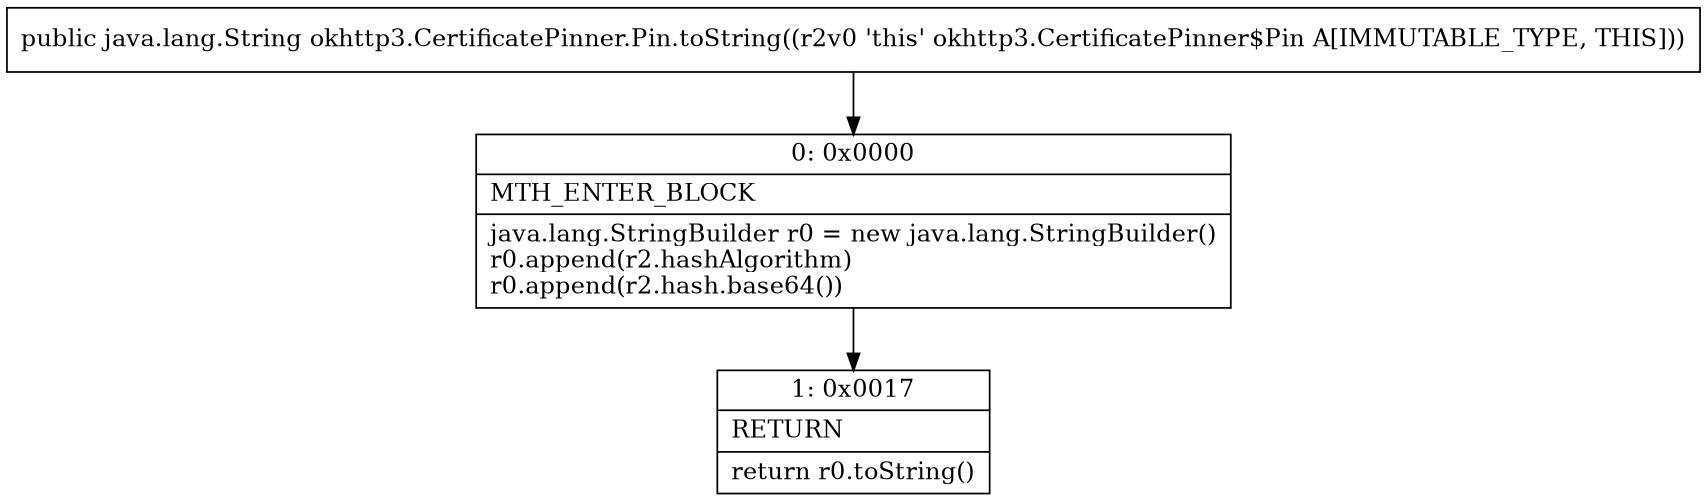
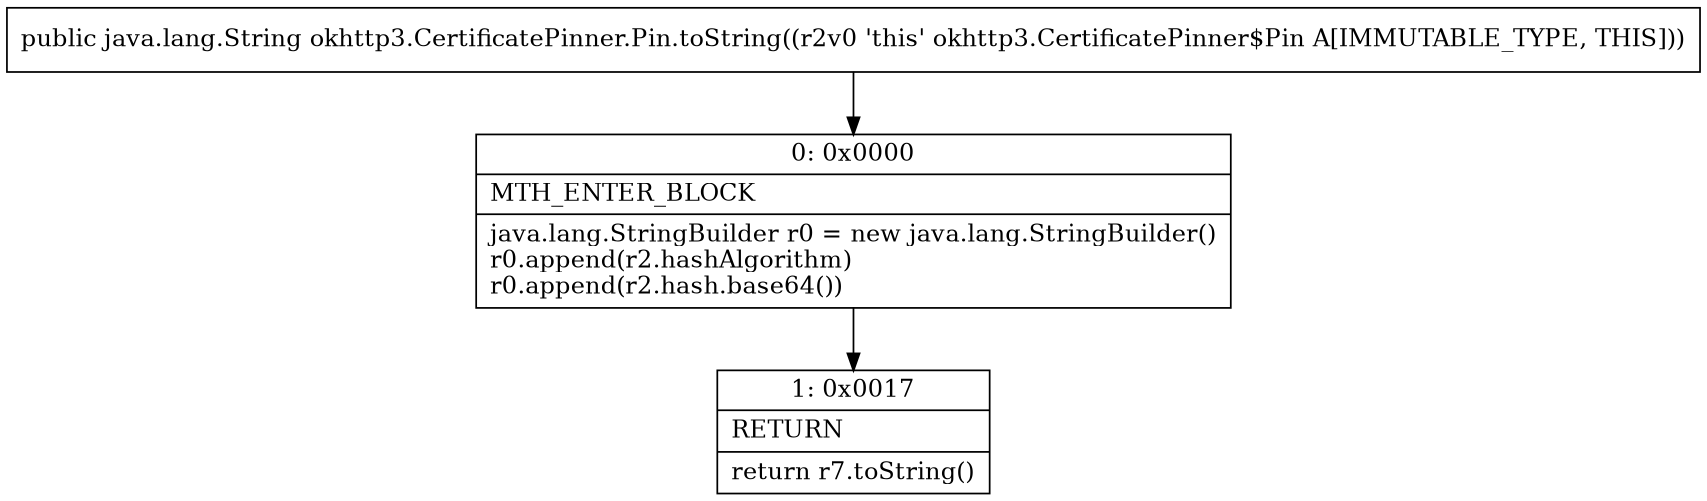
node "1: 0x0017": text "return r0.toString()" -> "return r7.toString()"
